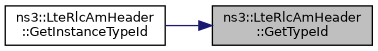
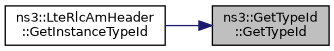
node "ns3::LteRlcAmHeader ::GetTypeId": label "ns3::LteRlcAmHeader ::GetTypeId" -> "ns3::GetTypeId ::GetTypeId"
